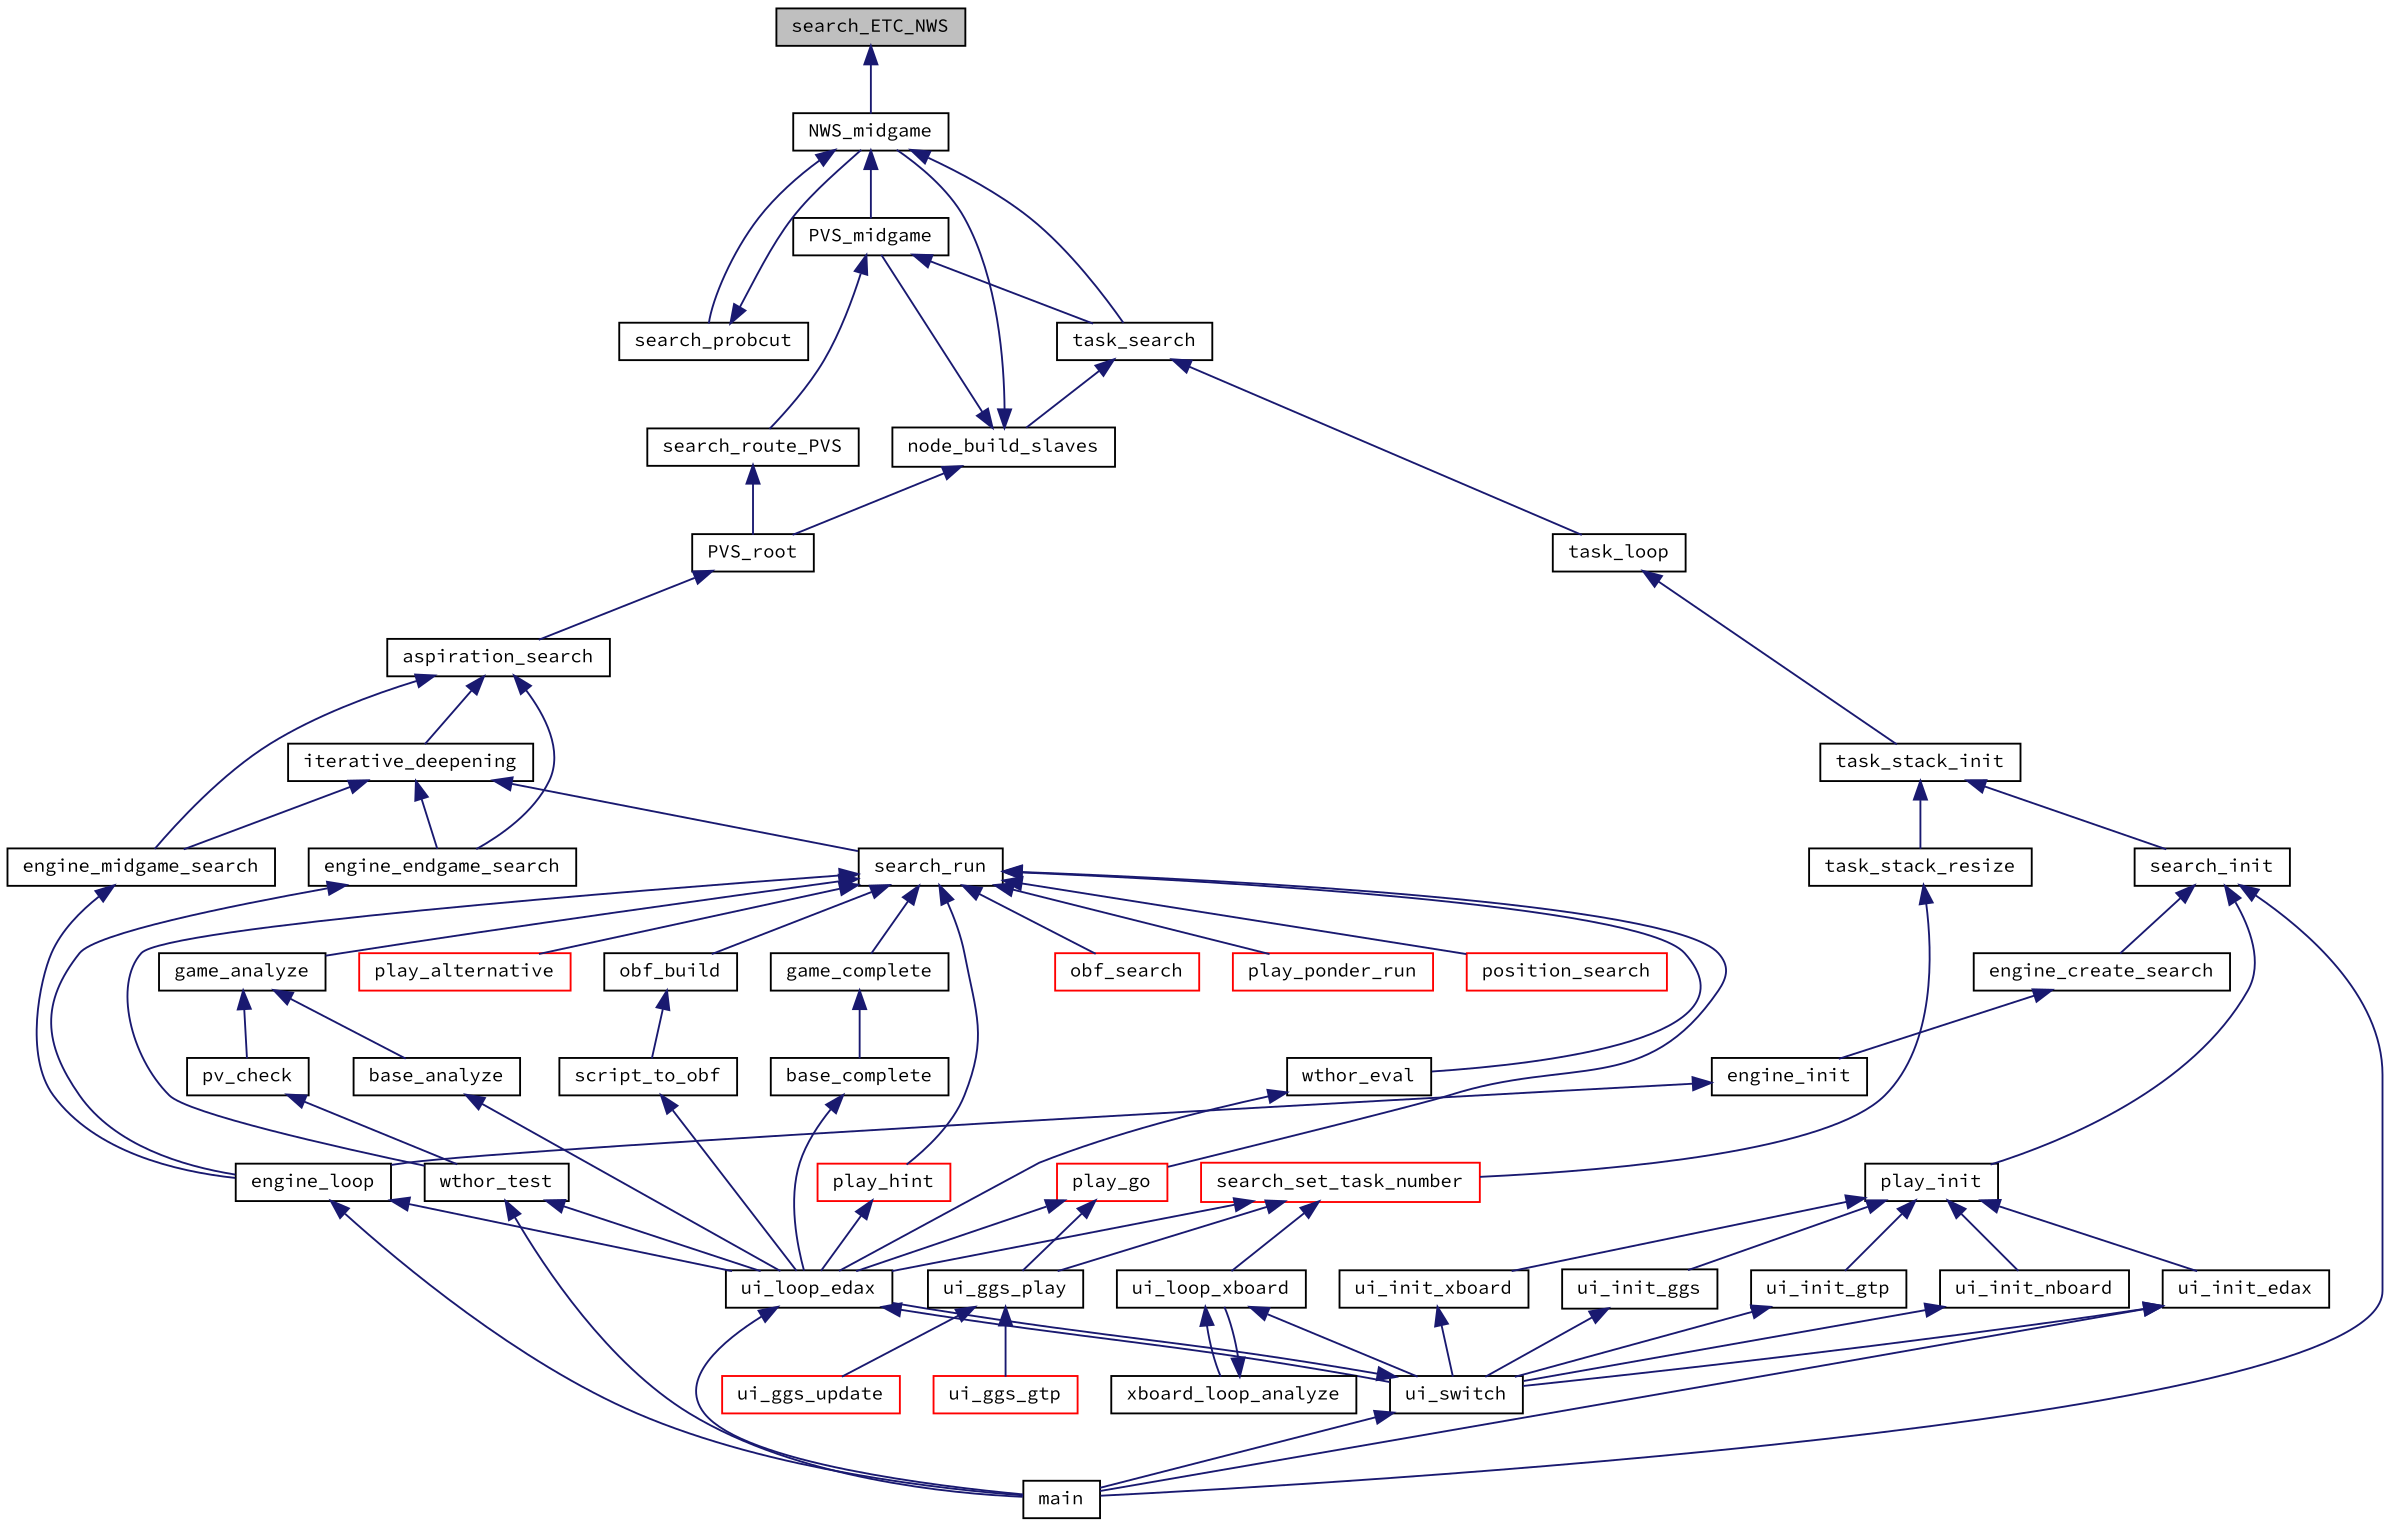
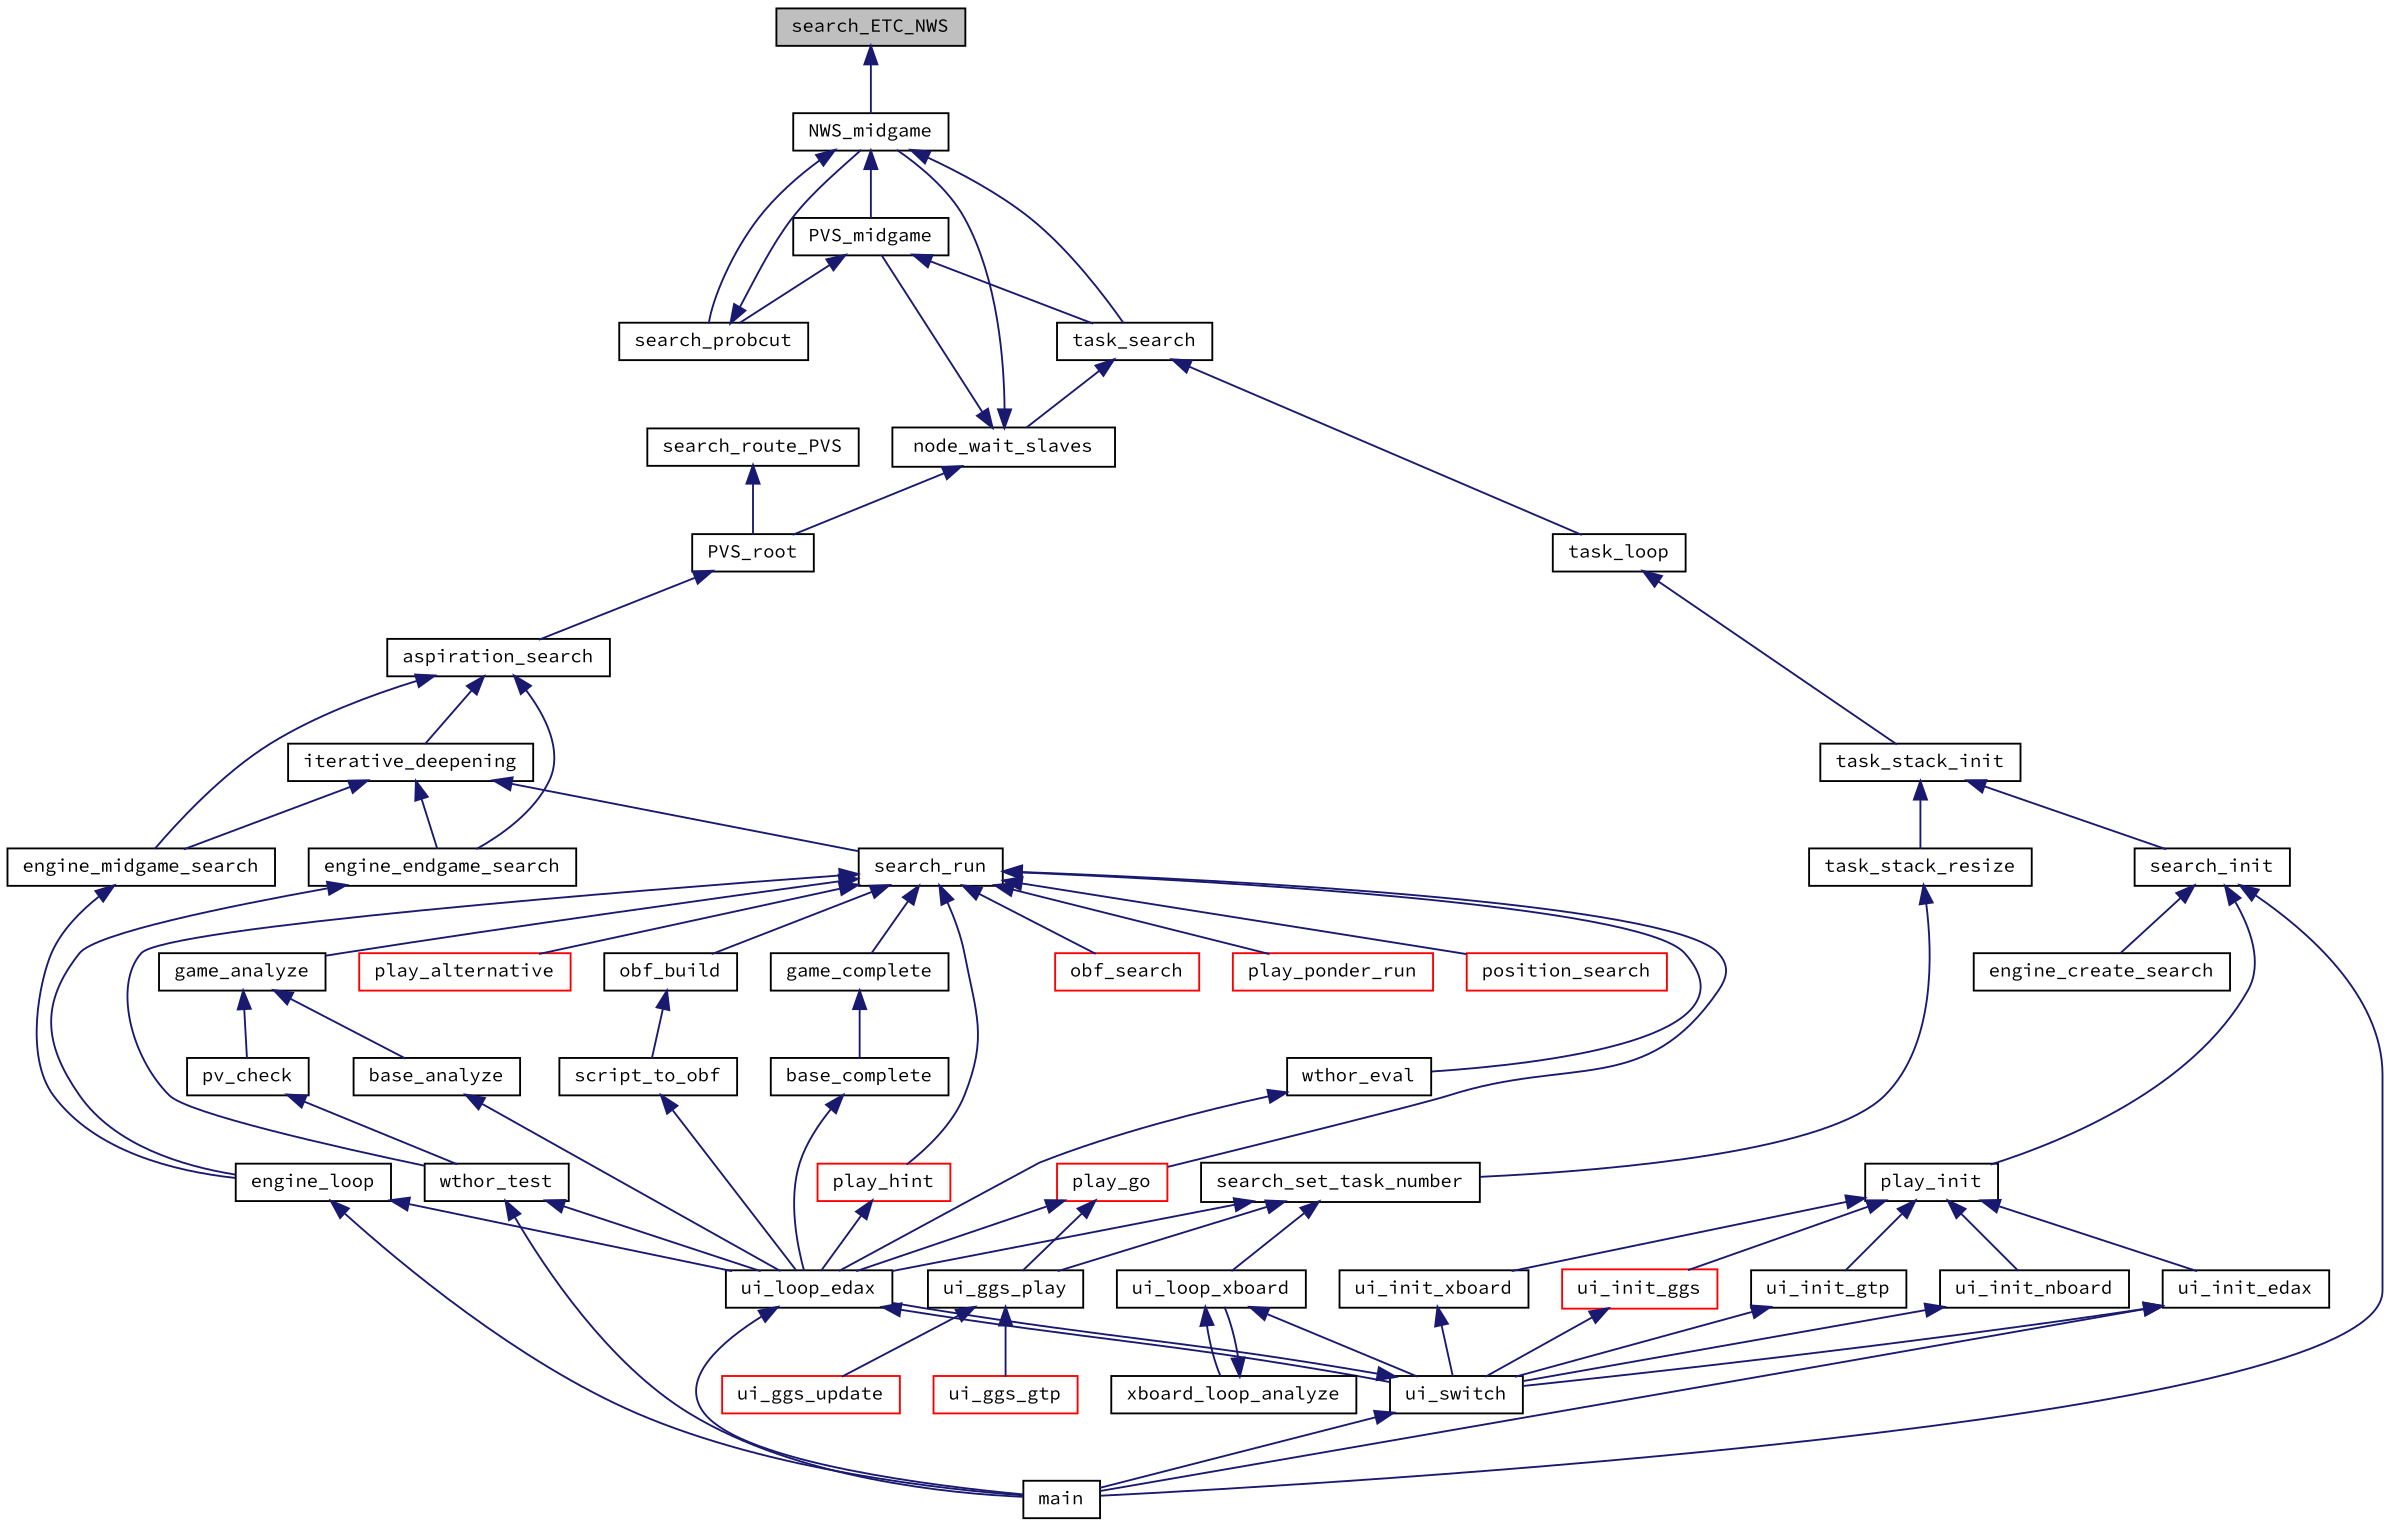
edge "search_route_PVS" -> "PVS_midgame": now "search_probcut" -> "PVS_midgame"
node "node_build_slaves": label "node_build_slaves" -> "node_wait_slaves"
node "engine_init": removed
node "search_set_task_number": color red -> black
node "ui_init_ggs": color black -> red
